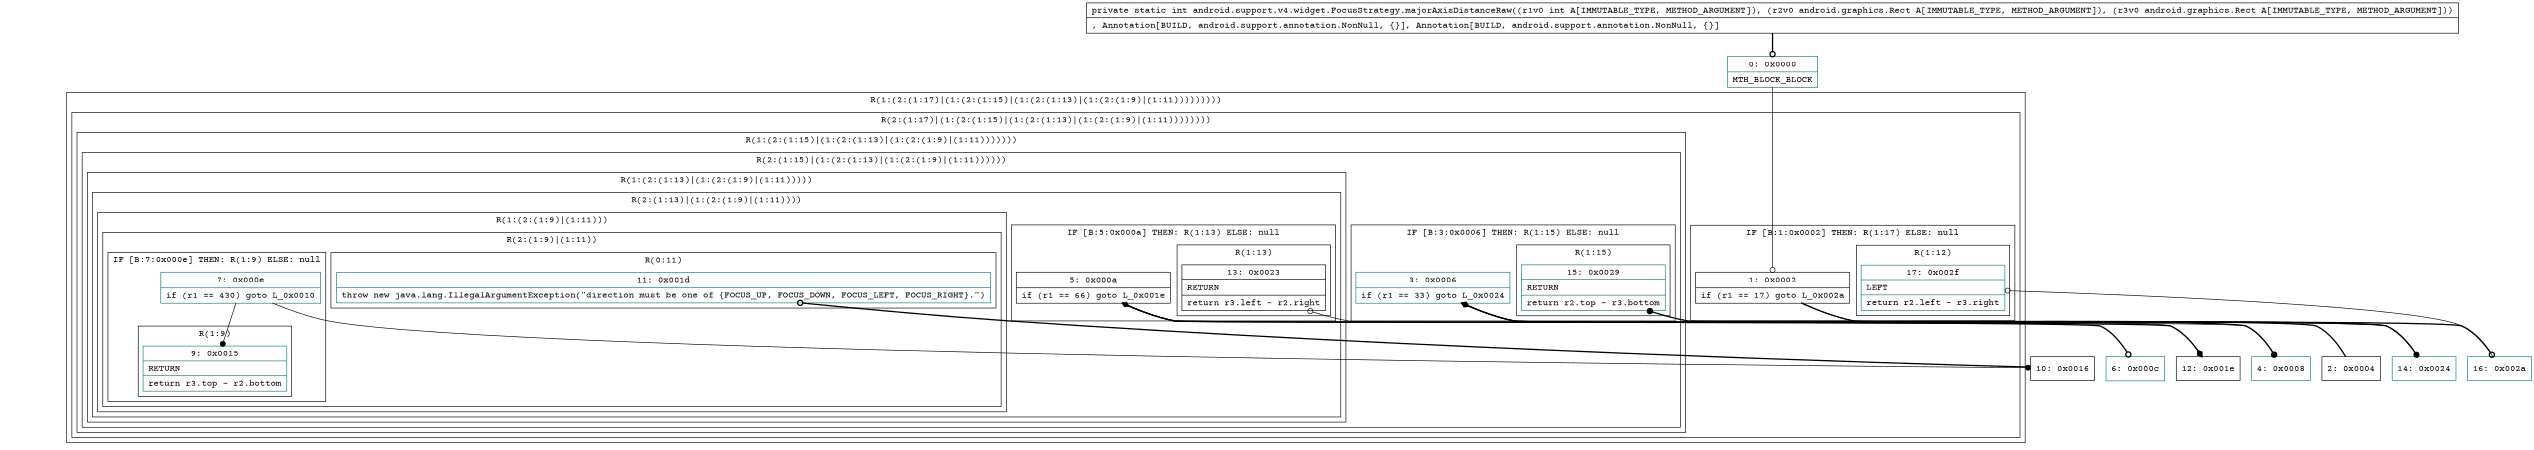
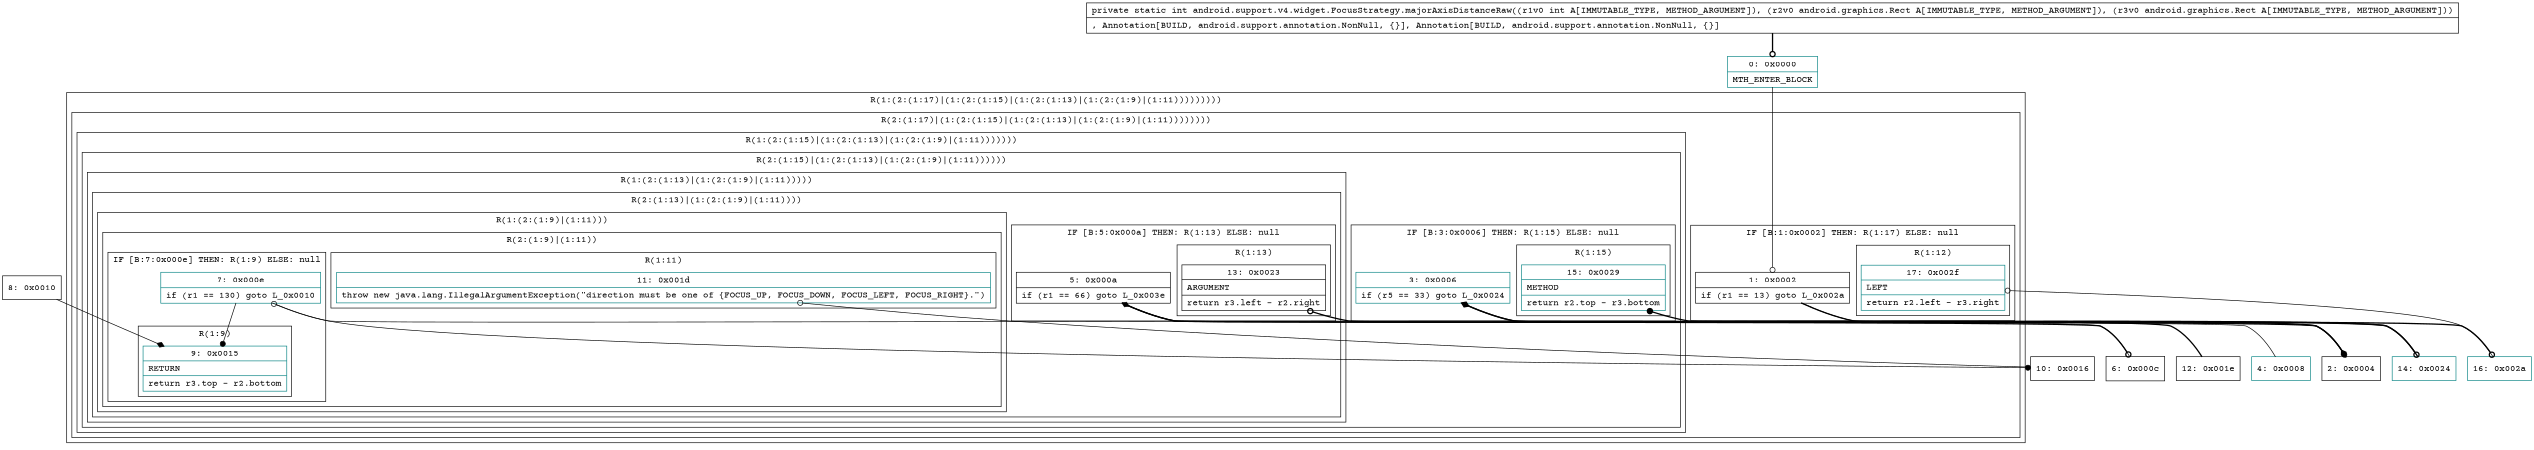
node "0: 0x0000": text "MTH_BLOCK_BLOCK" -> "MTH_ENTER_BLOCK"
cluster "R(0:11)": label "R(0:11)" -> "R(1:11)"
node "13: 0x0023": text "RETURN" -> "ARGUMENT"
node "15: 0x0029": text "RETURN" -> "METHOD"
node "8: 0x0010": added
node "7: 0x000e": text "if (r1 == 430) goto L_0x0010" -> "if (r1 == 130) goto L_0x0010"
node "5: 0x000a": text "if (r1 == 66) goto L_0x001e" -> "if (r1 == 66) goto L_0x003e"
node "3: 0x0006": text "if (r1 == 33) goto L_0x0024" -> "if (r5 == 33) goto L_0x0024"
node "1: 0x0002": text "if (r1 == 17) goto L_0x002a" -> "if (r1 == 13) goto L_0x002a"
edge "12: 0x001e" -> "13: 0x0023": style solid -> bold
edge "6: 0x000c" -> "7: 0x000e": added
edge "5: 0x000a" -> "12: 0x001e": now "5: 0x000a" -> "2: 0x0004"
edge "3: 0x0006" -> "4: 0x0008": removed
edge "3: 0x0006" -> "14: 0x0024": style solid -> bold
edge "1: 0x0002" -> "14: 0x0024": now "1: 0x0002" -> "2: 0x0004"
edge "10: 0x0016" -> "11: 0x001d": style bold -> solid
node "6: 0x000c": color teal -> black
